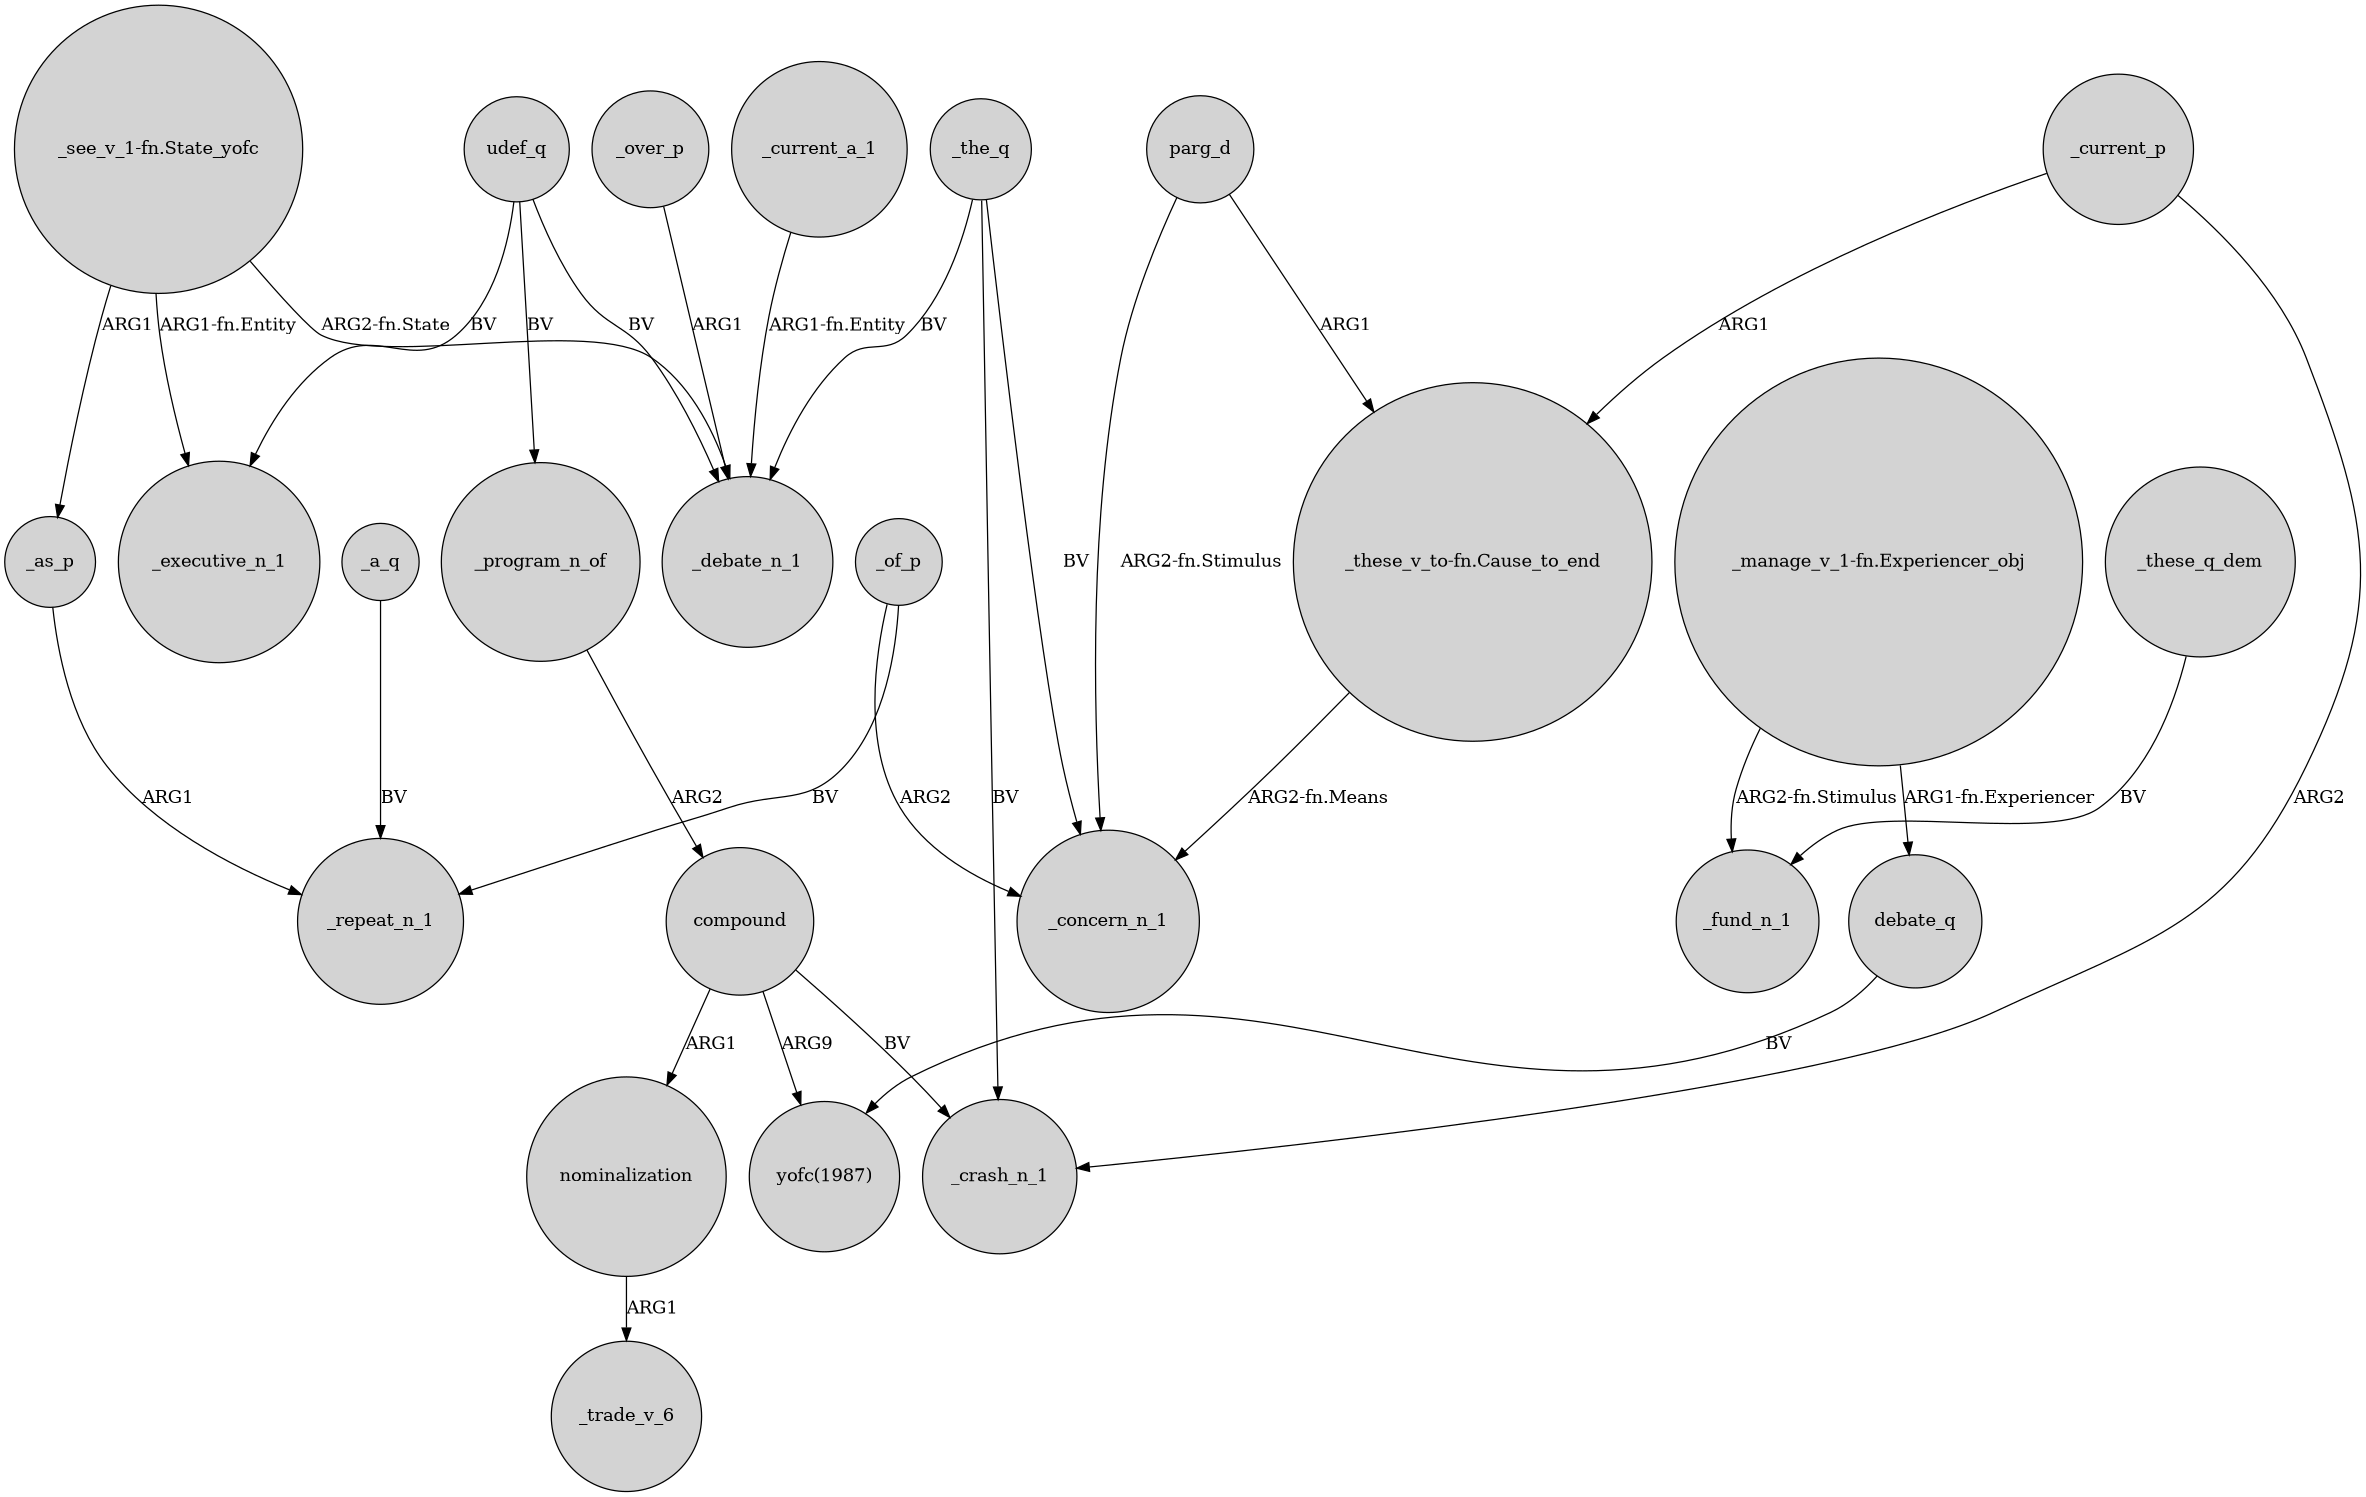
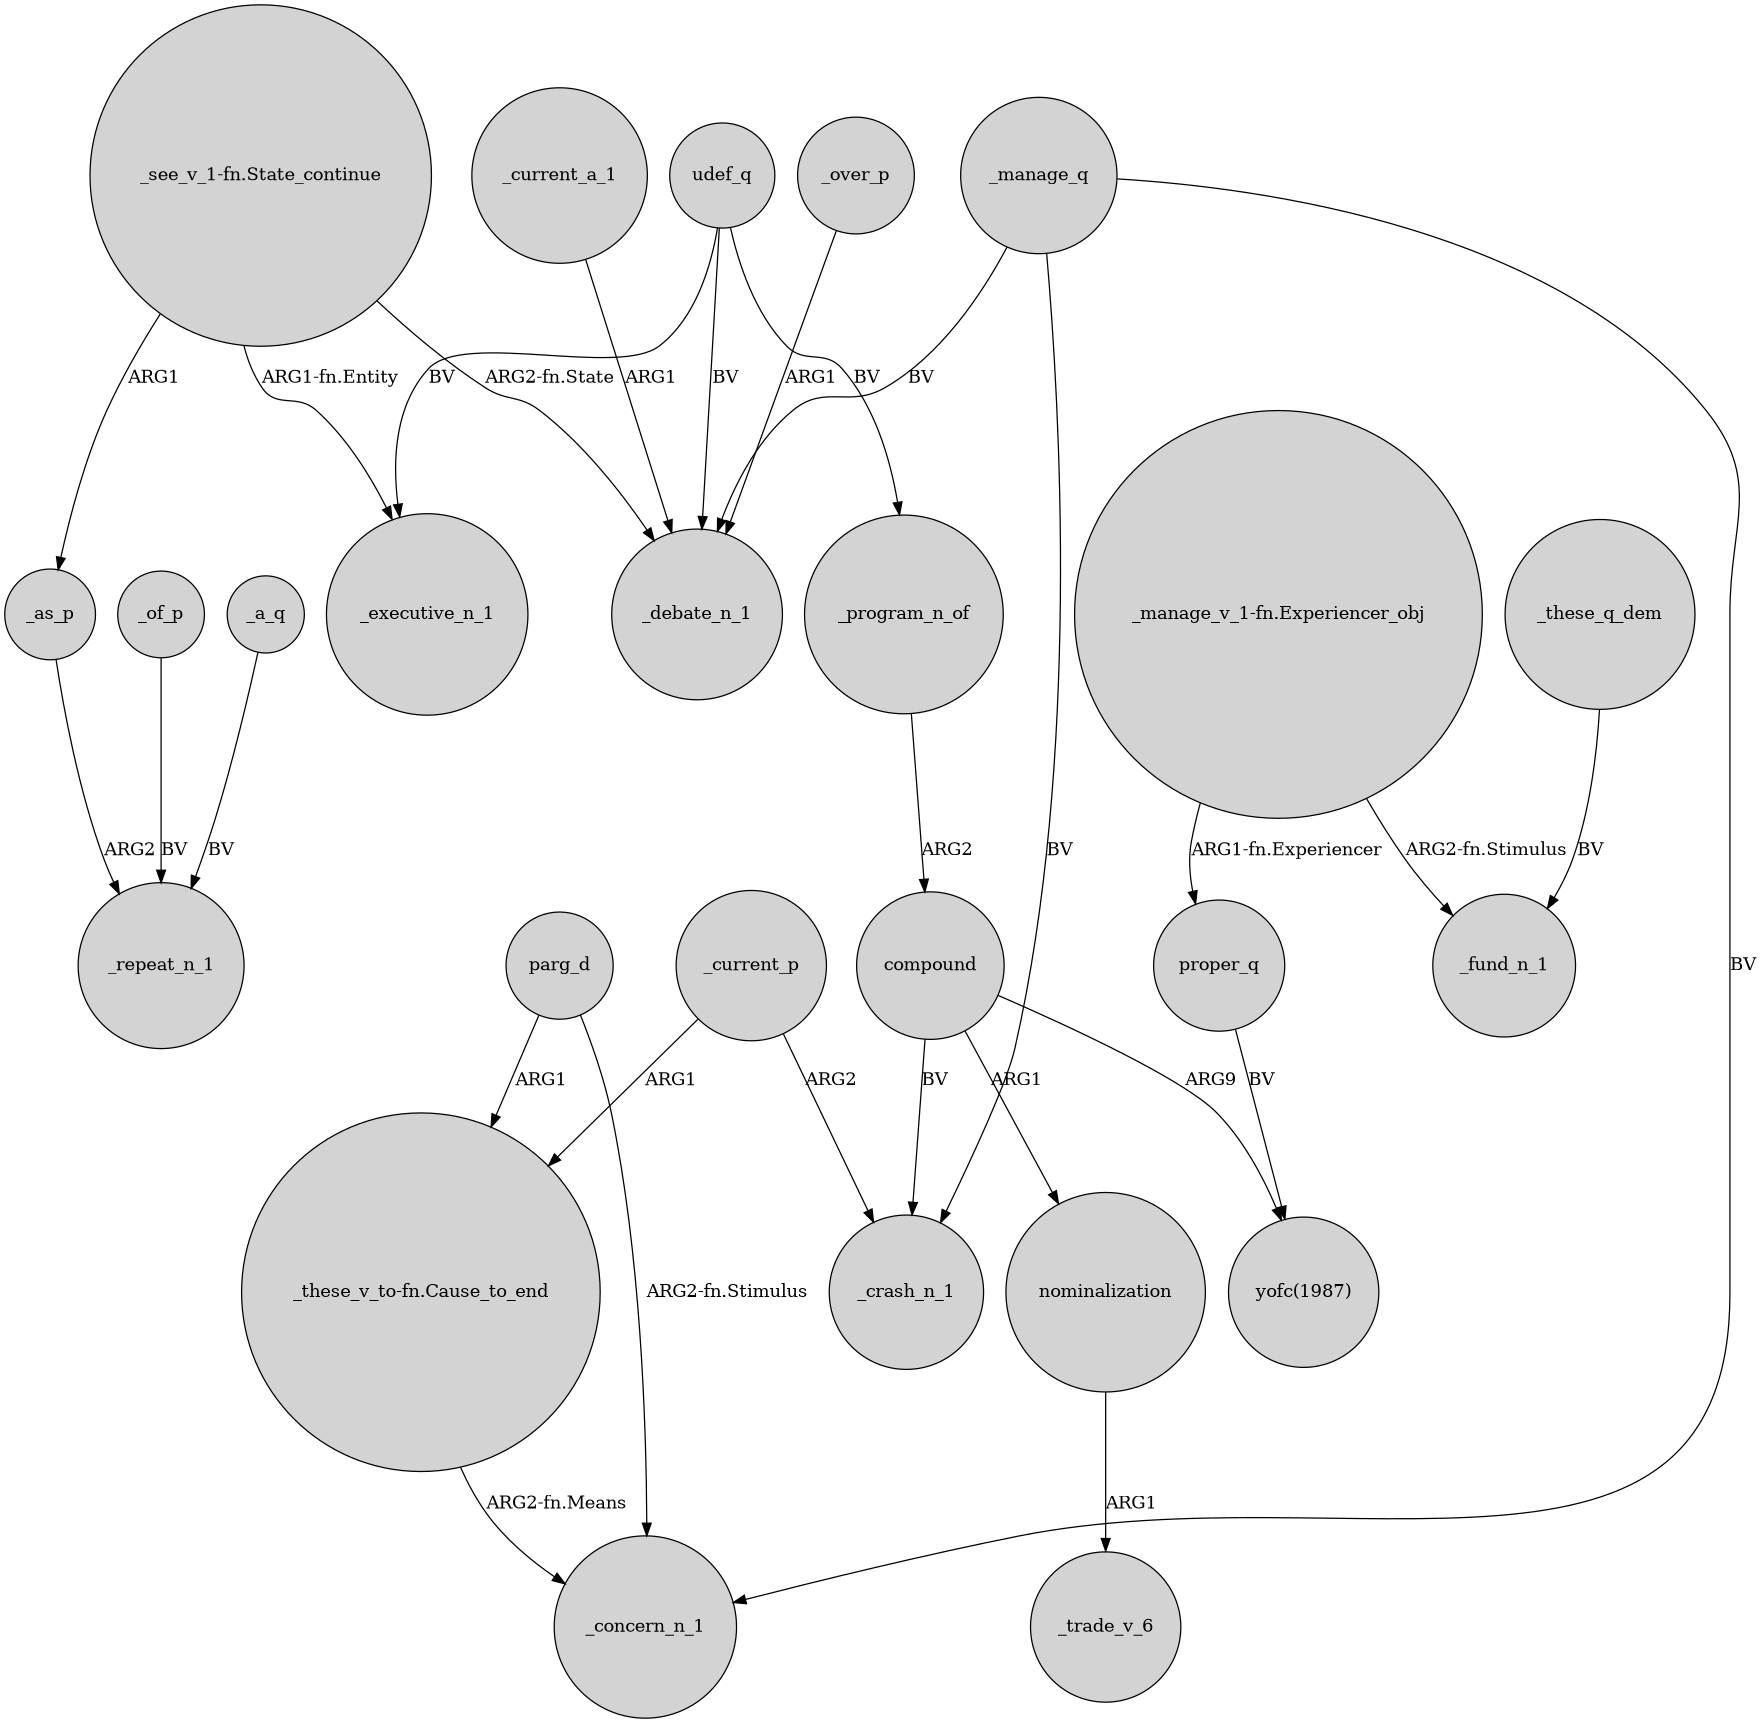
node "_see_v_1-fn.State_yofc": label "_see_v_1-fn.State_yofc" -> "_see_v_1-fn.State_continue"
node "_the_q": label "_the_q" -> "_manage_q"
edge "_current_a_1" -> "_debate_n_1": label "ARG1-fn.Entity" -> "ARG1"
edge "_of_p" -> "_concern_n_1": removed, label "ARG2"
edge "_as_p" -> "_repeat_n_1": label "ARG1" -> "ARG2"
node "debate_q": label "debate_q" -> "proper_q"
